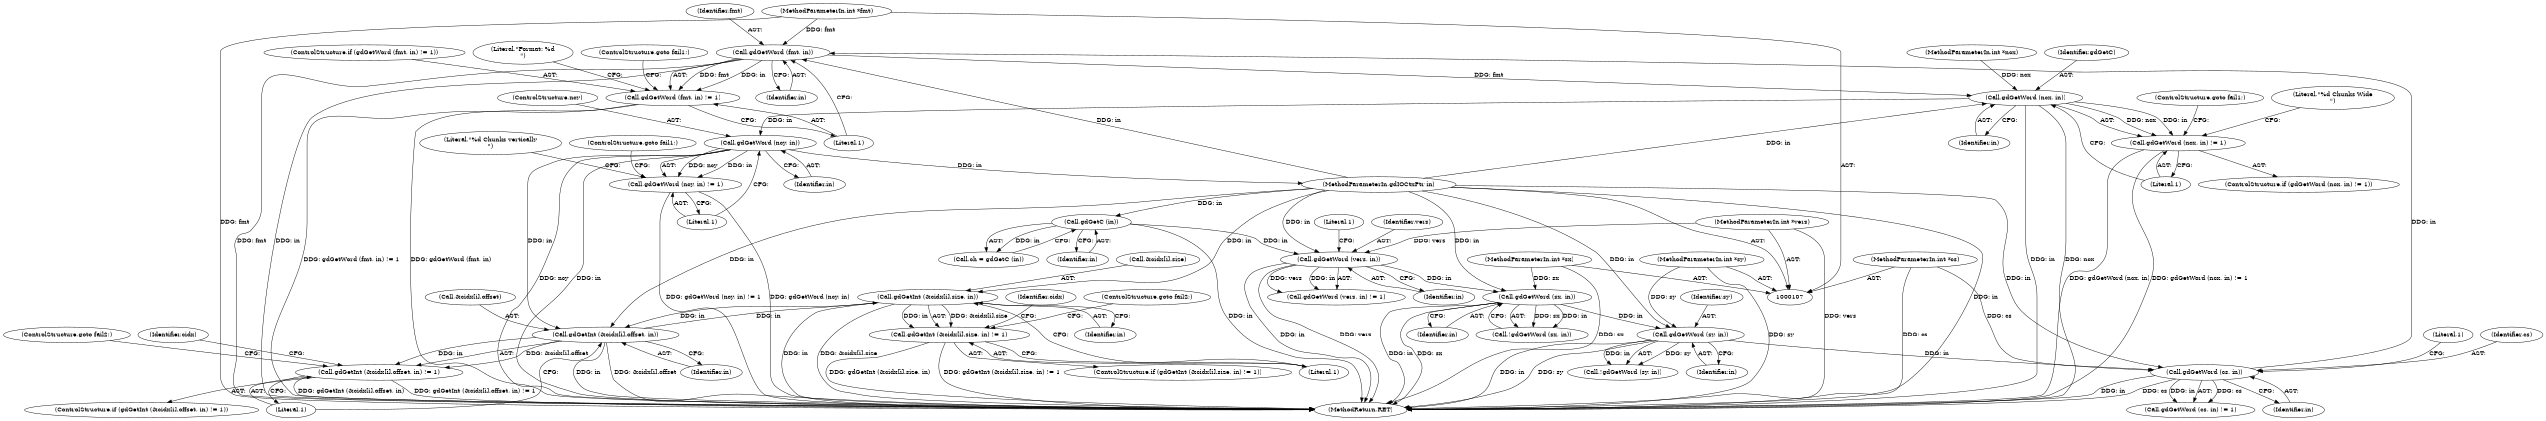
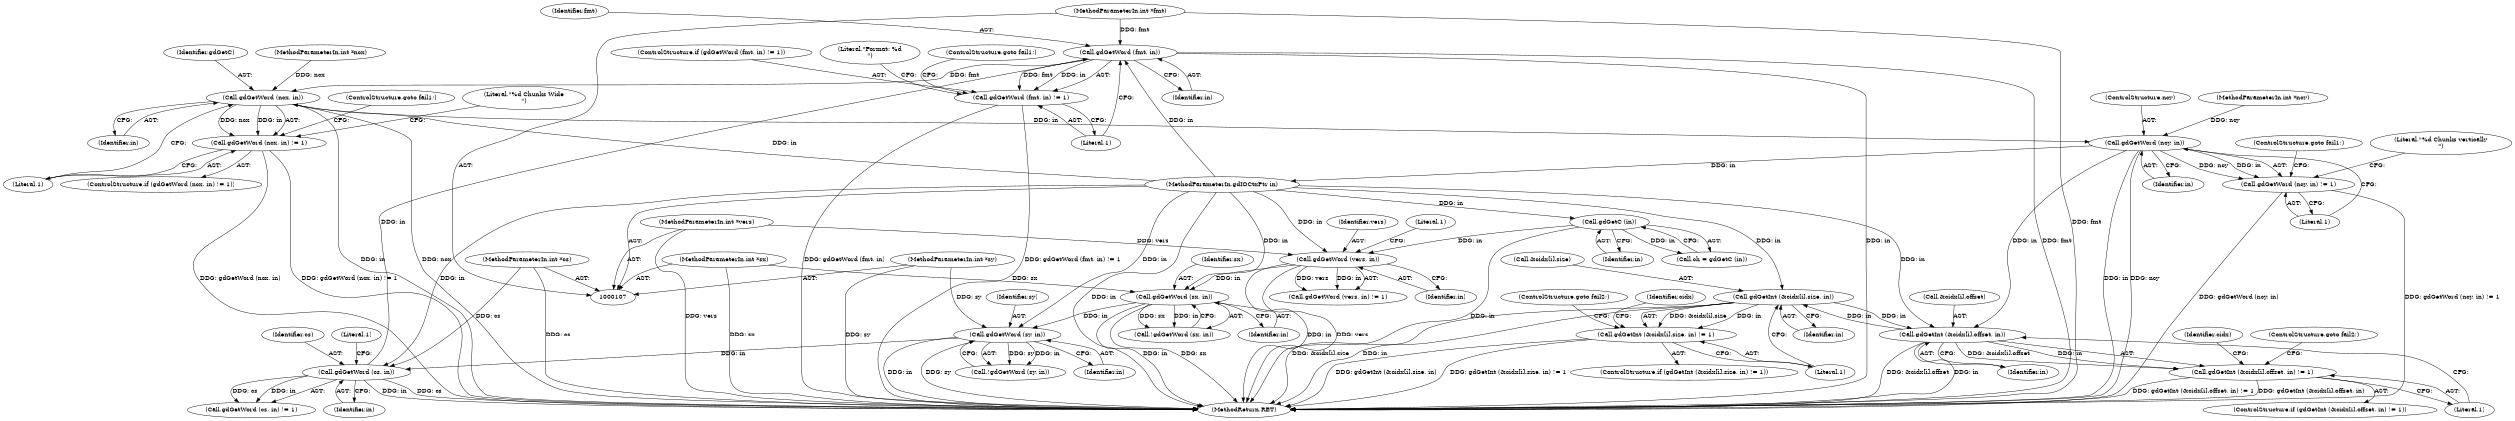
node "(MethodParameterIn,int *ncy)": added
node "(Identifier,sx)": added
edge "(Call,!gdGetWord (sy, in))" -> "(Call,gdGetWord (sy, in))": added, label "CFG:"
